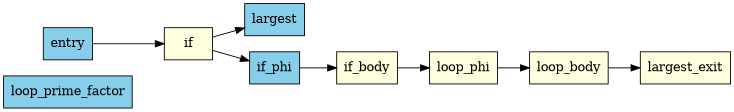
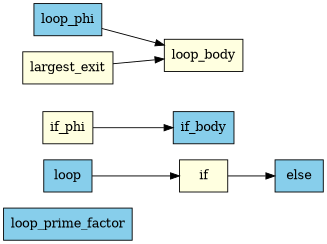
node "largest": label "largest" -> "else"
node "entry": label "entry" -> "loop"
edge "if" -> "if_phi": removed
node "if_phi": fillcolor skyblue -> lightyellow
node "if_body": fillcolor lightyellow -> skyblue
edge "if_body" -> "loop_phi": removed
node "loop_phi": fillcolor lightyellow -> skyblue
edge "loop_body" -> "largest_exit": reversed
